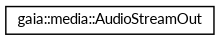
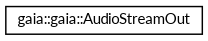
node "gaia::media::AudioStreamOut": label "gaia::media::AudioStreamOut" -> "gaia::gaia::AudioStreamOut"
